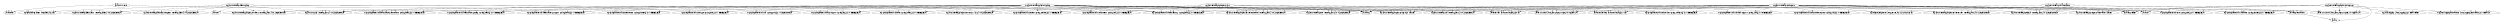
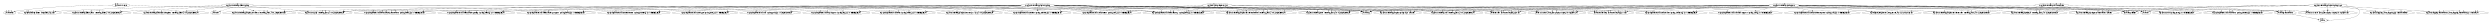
node "org.jboss.resteasy.springmvc.tjws": label "org.jboss.resteasy.springmvc.tjws" -> "org.jboss.api.springmvc.tjws"
node "org.springframework.core (spring-core-3.2.17.RELEASE.jar)": label "org.springframework.core (spring-core-3.2.17.RELEASE.jar)" -> "org.jboss.core (spring-core-3.2.17.RELEASE.jar)"
